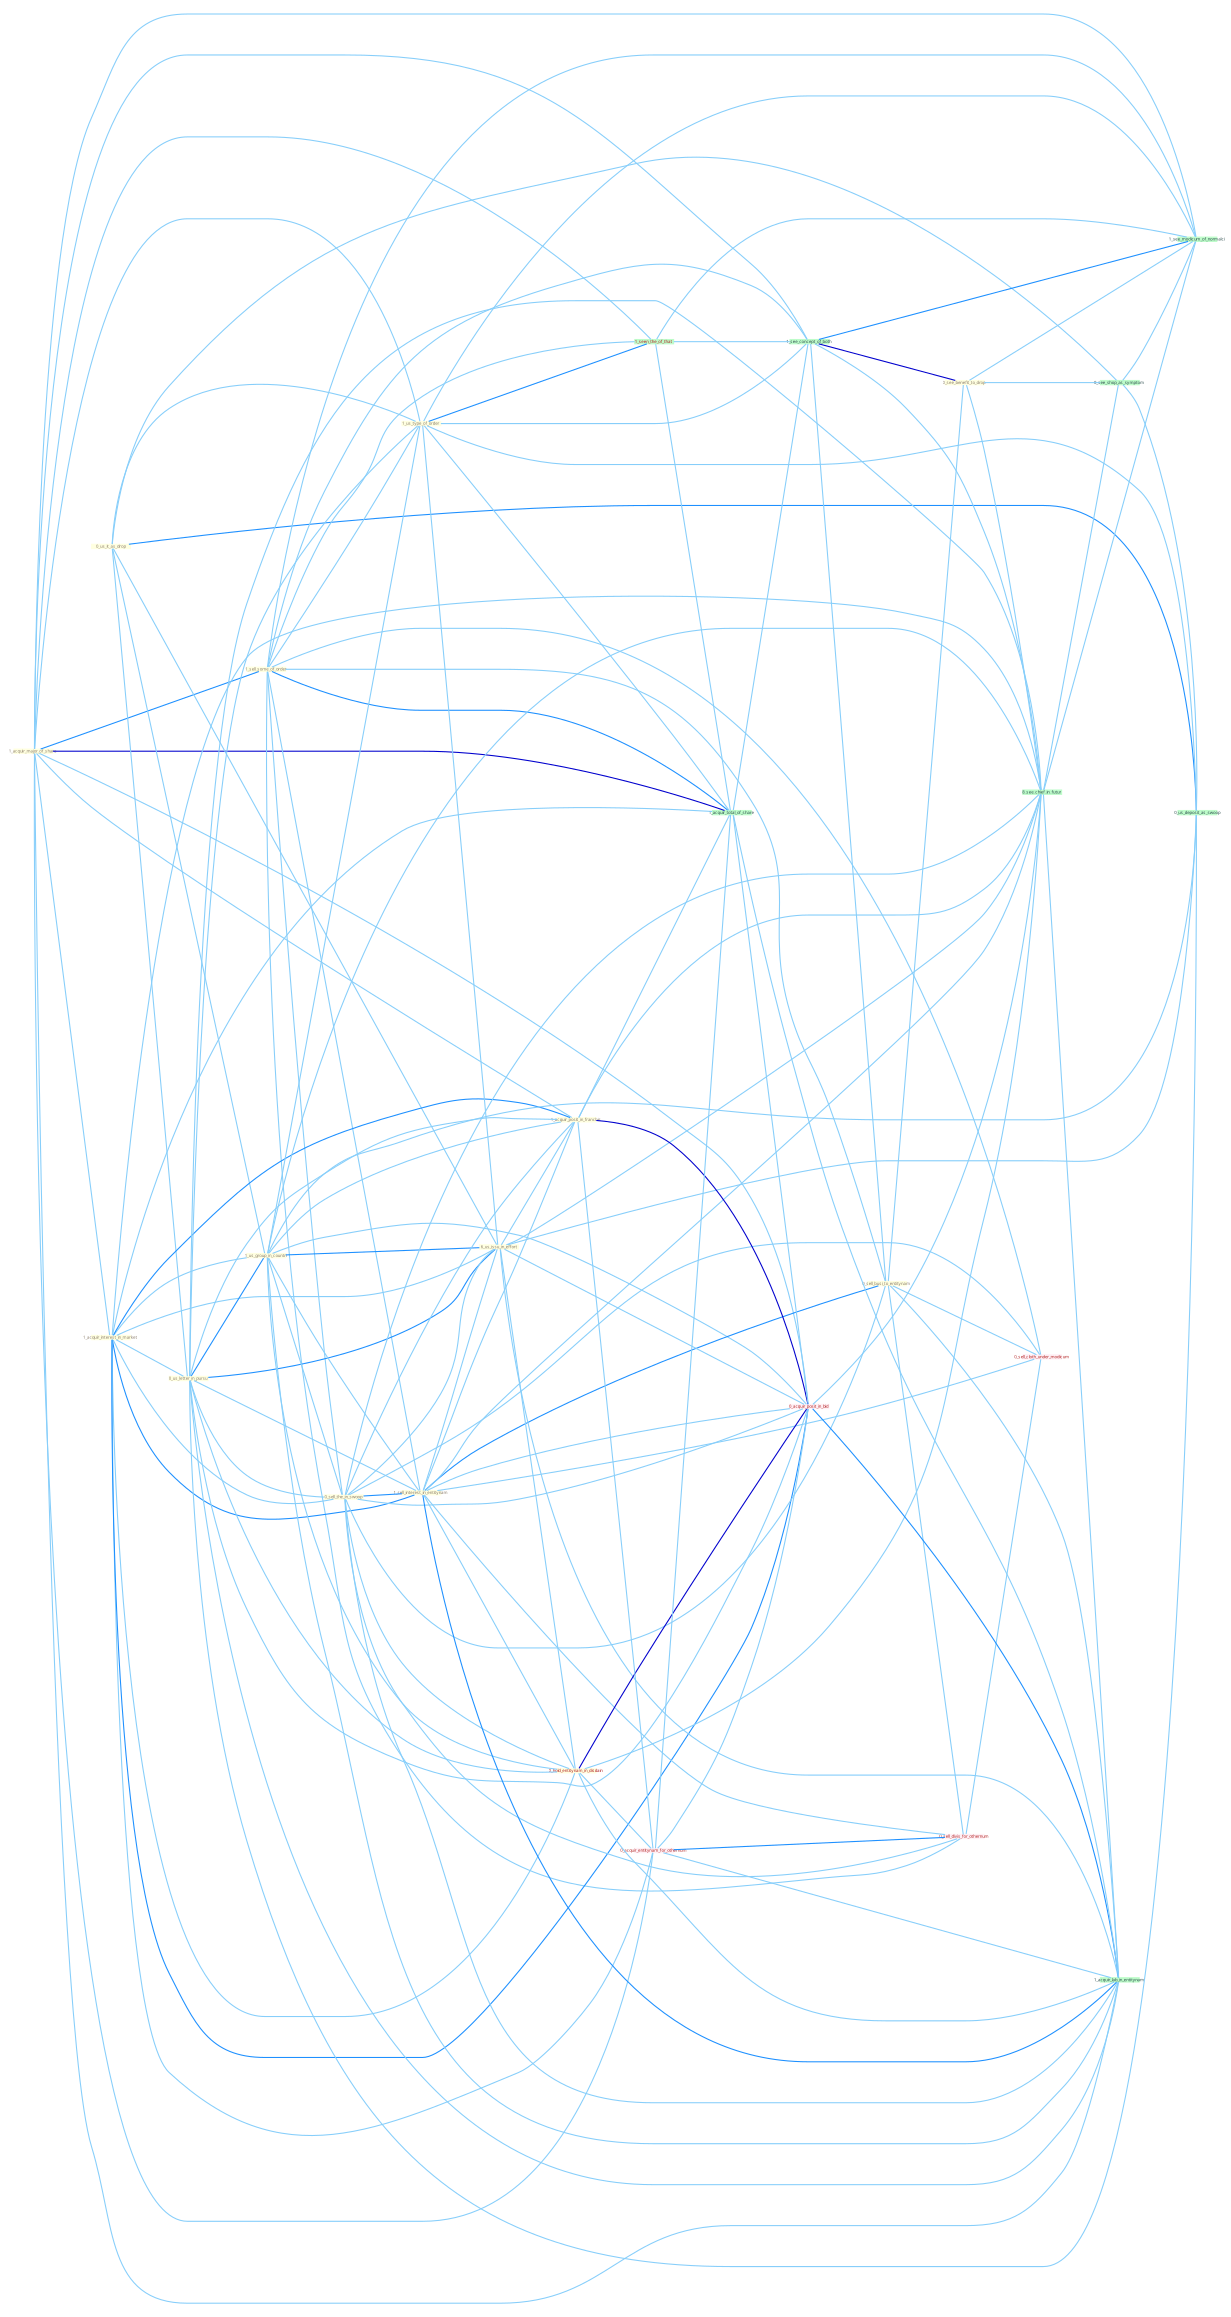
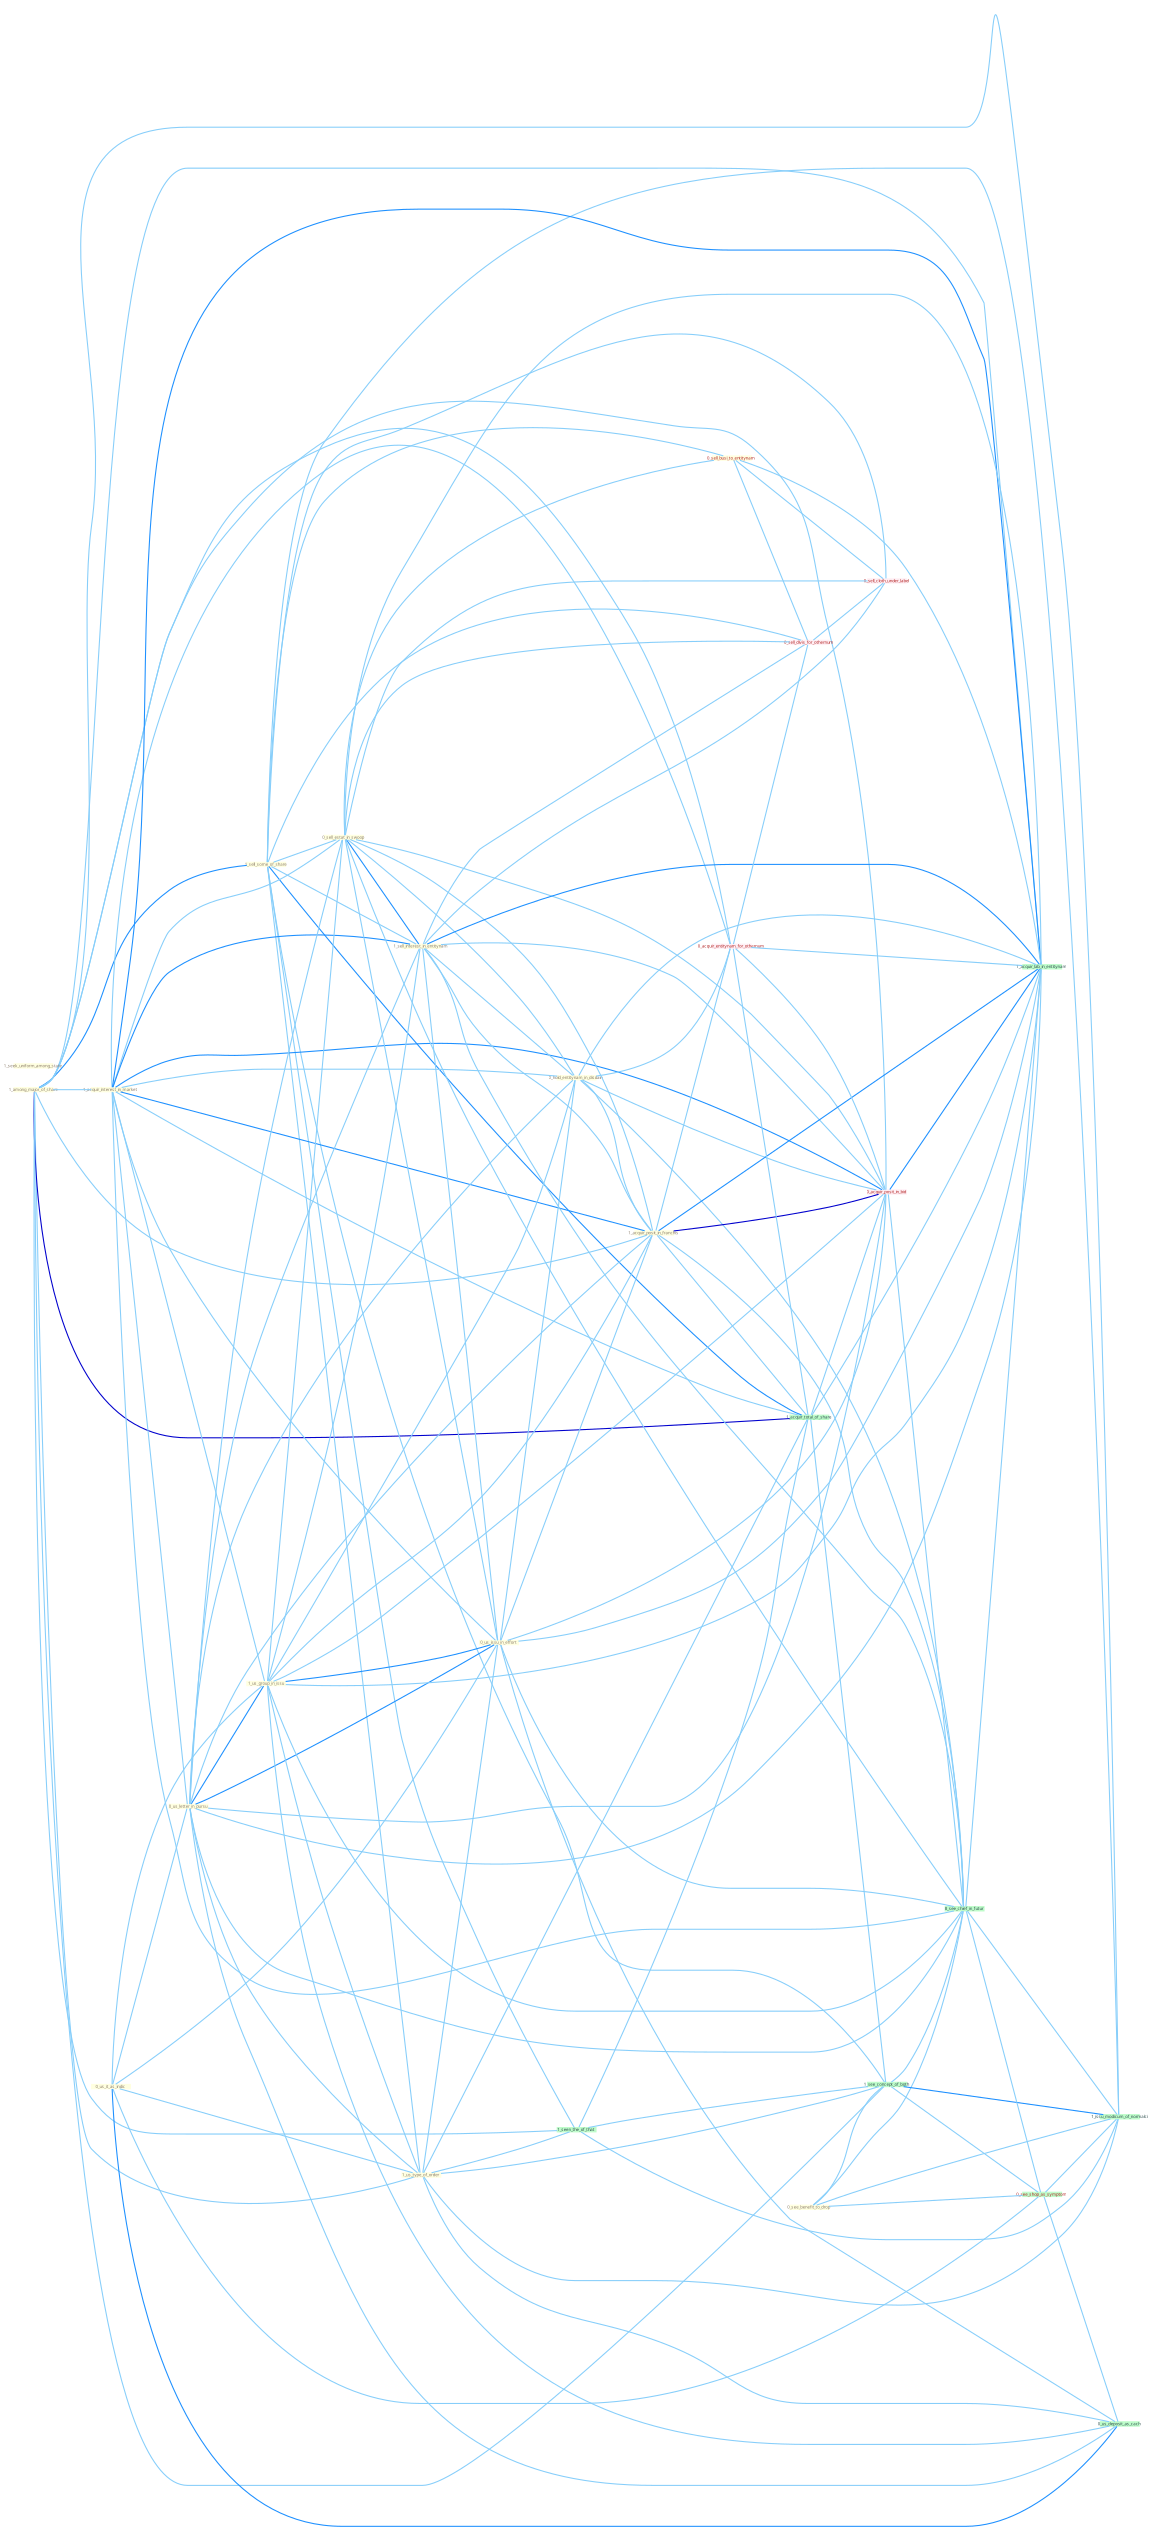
edge "1_acquir_lab_in_entitynam" -- "1_acquir_interest_in_market": added
node "1_see_modicum_of_normalci": label "1_see_modicum_of_normalci" -> "1_issu_modicum_of_normalci"
node "1_seen_the_of_that": fontcolor #b22222 -> #2f4f4f
edge "1_see_concept_of_both" -- "0_see_benefit_to_drop": color #0000cd -> #87cefa
edge "1_seen_the_of_that" -- "1_us_type_of_order": color #1e90ff -> #87cefa
node "0_see_shop_as_symptom": fontcolor #2f4f4f -> #b22222
node "0_us_it_as_drop": label "0_us_it_as_drop" -> "0_us_it_as_indic"
node "1_sell_some_of_order": label "1_sell_some_of_order" -> "1_sell_some_of_share"
node "1_acquir_major_of_share": label "1_acquir_major_of_share" -> "1_among_major_of_share"
edge "1_see_concept_of_both" -- "0_sell_busi_to_entitynam": now "1_see_concept_of_both" -- "0_see_shop_as_symptom"
node "0_us_deposit_as_swoop": label "0_us_deposit_as_swoop" -> "0_us_deposit_as_cach"
edge "0_see_benefit_to_drop" -- "0_sell_busi_to_entitynam": removed
node "1_seek_uniform_among_state": added
edge "1_acquir_lab_in_entitynam" -- "1_acquir_posit_in_franchis": added
edge "0_hold_entitynam_in_disdain" -- "1_acquir_posit_in_franchis": added
node "6_us_issu_in_effort": label "6_us_issu_in_effort" -> "0_us_issu_in_effort"
node "1_us_group_in_countri": label "1_us_group_in_countri" -> "1_us_group_in_issu"
node "0_sell_busi_to_entitynam": fontcolor #8b7d6b -> #b22222
node "0_sell_cloth_under_modicum": label "0_sell_cloth_under_modicum" -> "0_sell_cloth_under_label"
edge "0_sell_busi_to_entitynam" -- "1_sell_interest_in_entitynam": removed
node "0_sell_the_in_swoop": label "0_sell_the_in_swoop" -> "0_sell_estat_in_swoop"
edge "0_acquir_posit_in_bid" -- "0_hold_entitynam_in_disdain": color #0000cd -> #87cefa
node "0_hold_entitynam_in_disdain": fontcolor #b22222 -> #8b7d6b
edge "0_sell_divis_for_othernum" -- "0_acquir_entitynam_for_othernum": color #1e90ff -> #87cefa
